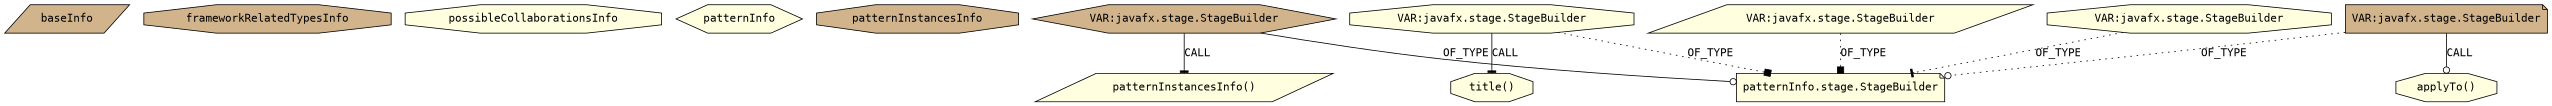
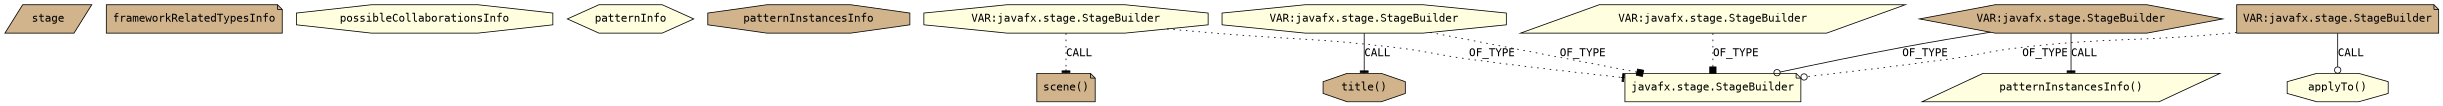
node "baseInfo": label "baseInfo" -> "stage"
node "frameworkRelatedTypesInfo": shape octagon -> note
node "scene()": added
node "title()": fillcolor lightyellow -> tan
node "patternInfo.stage.StageBuilder": label "patternInfo.stage.StageBuilder" -> "javafx.stage.StageBuilder"
